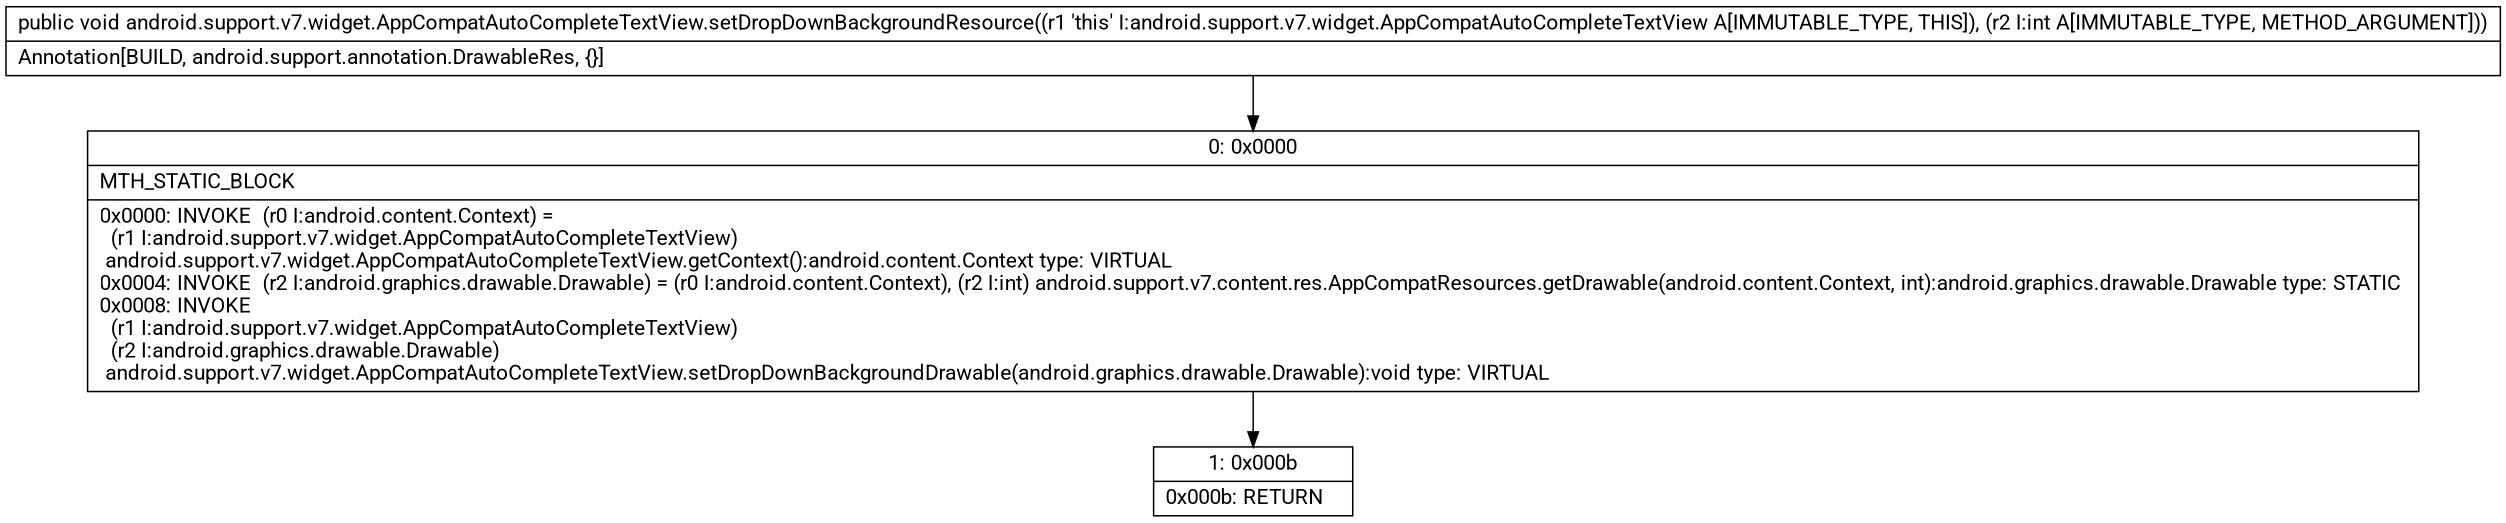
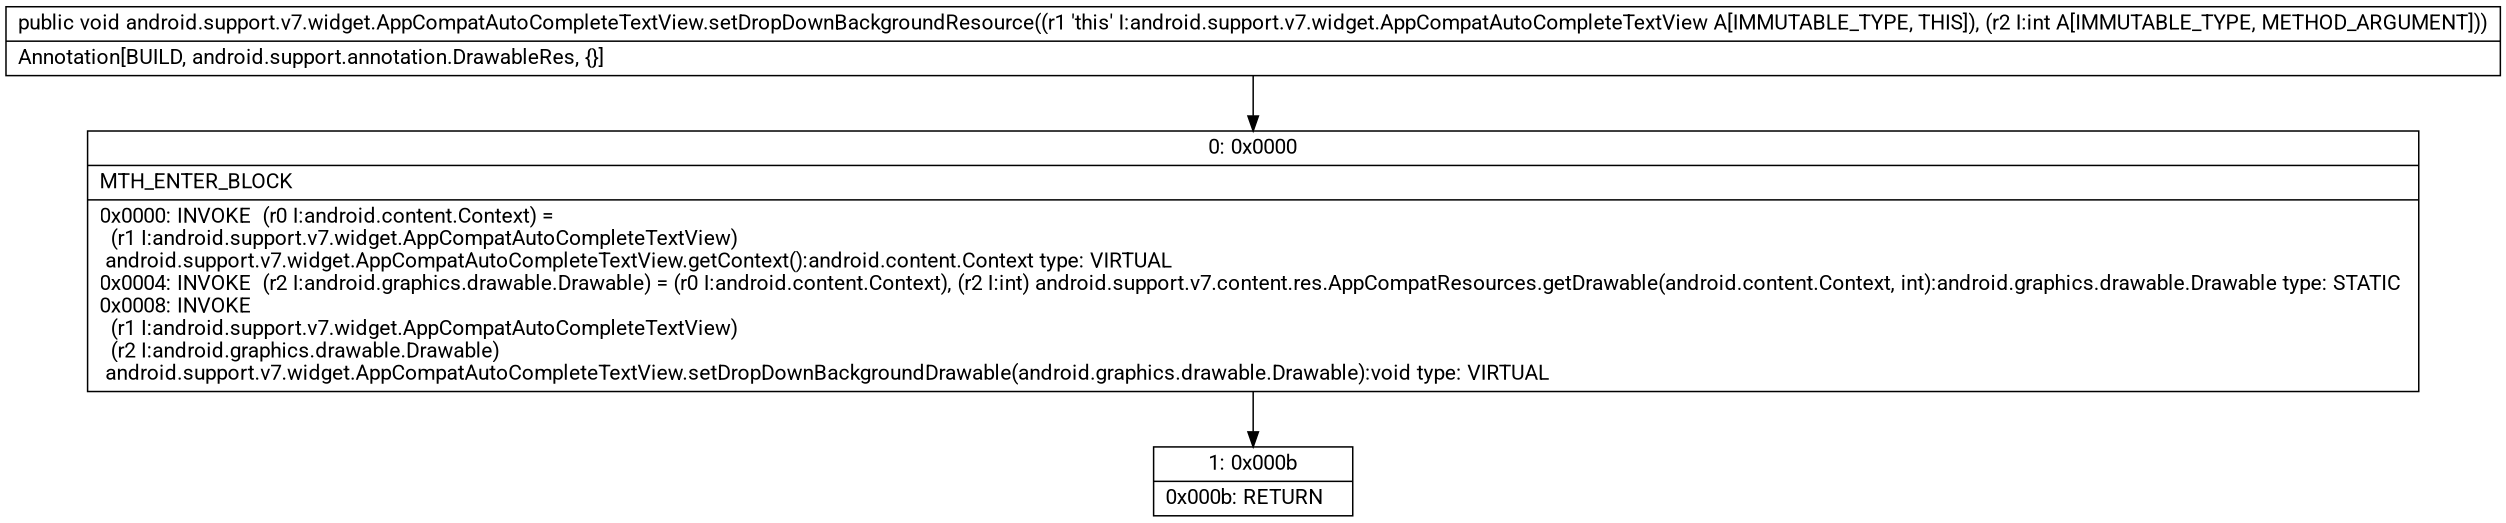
node "0: 0x0000": text "MTH_STATIC_BLOCK" -> "MTH_ENTER_BLOCK"
